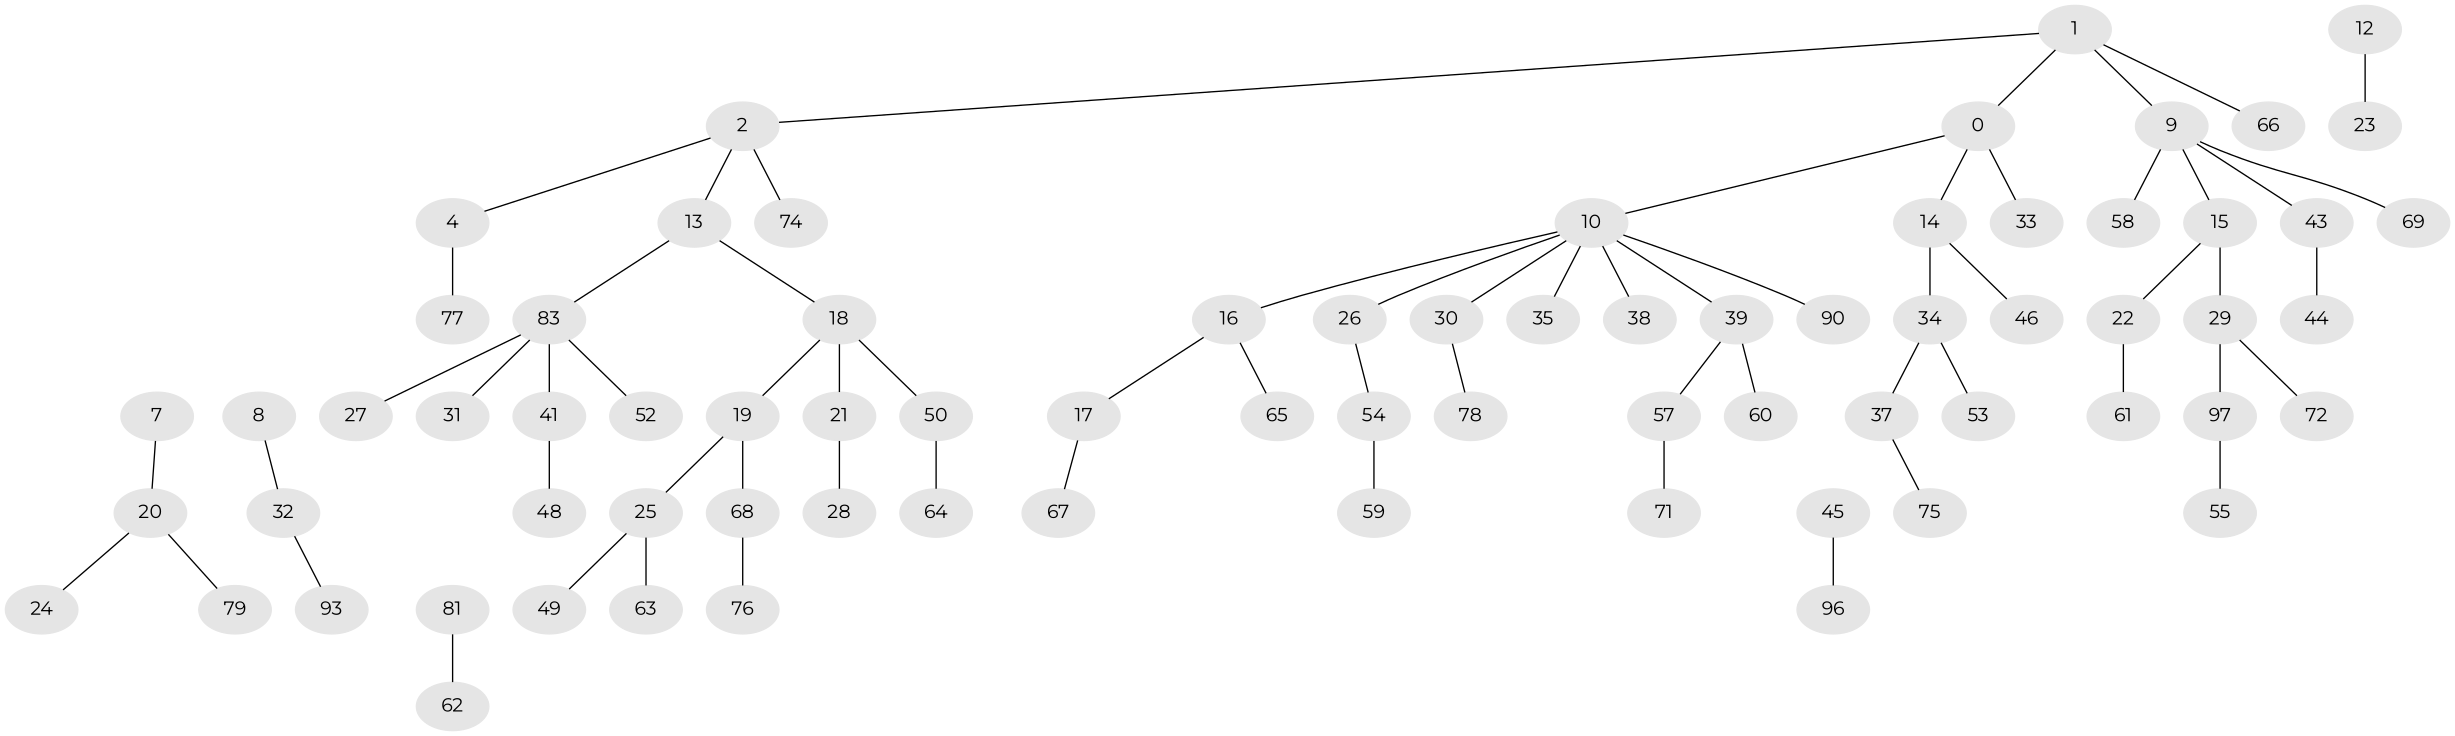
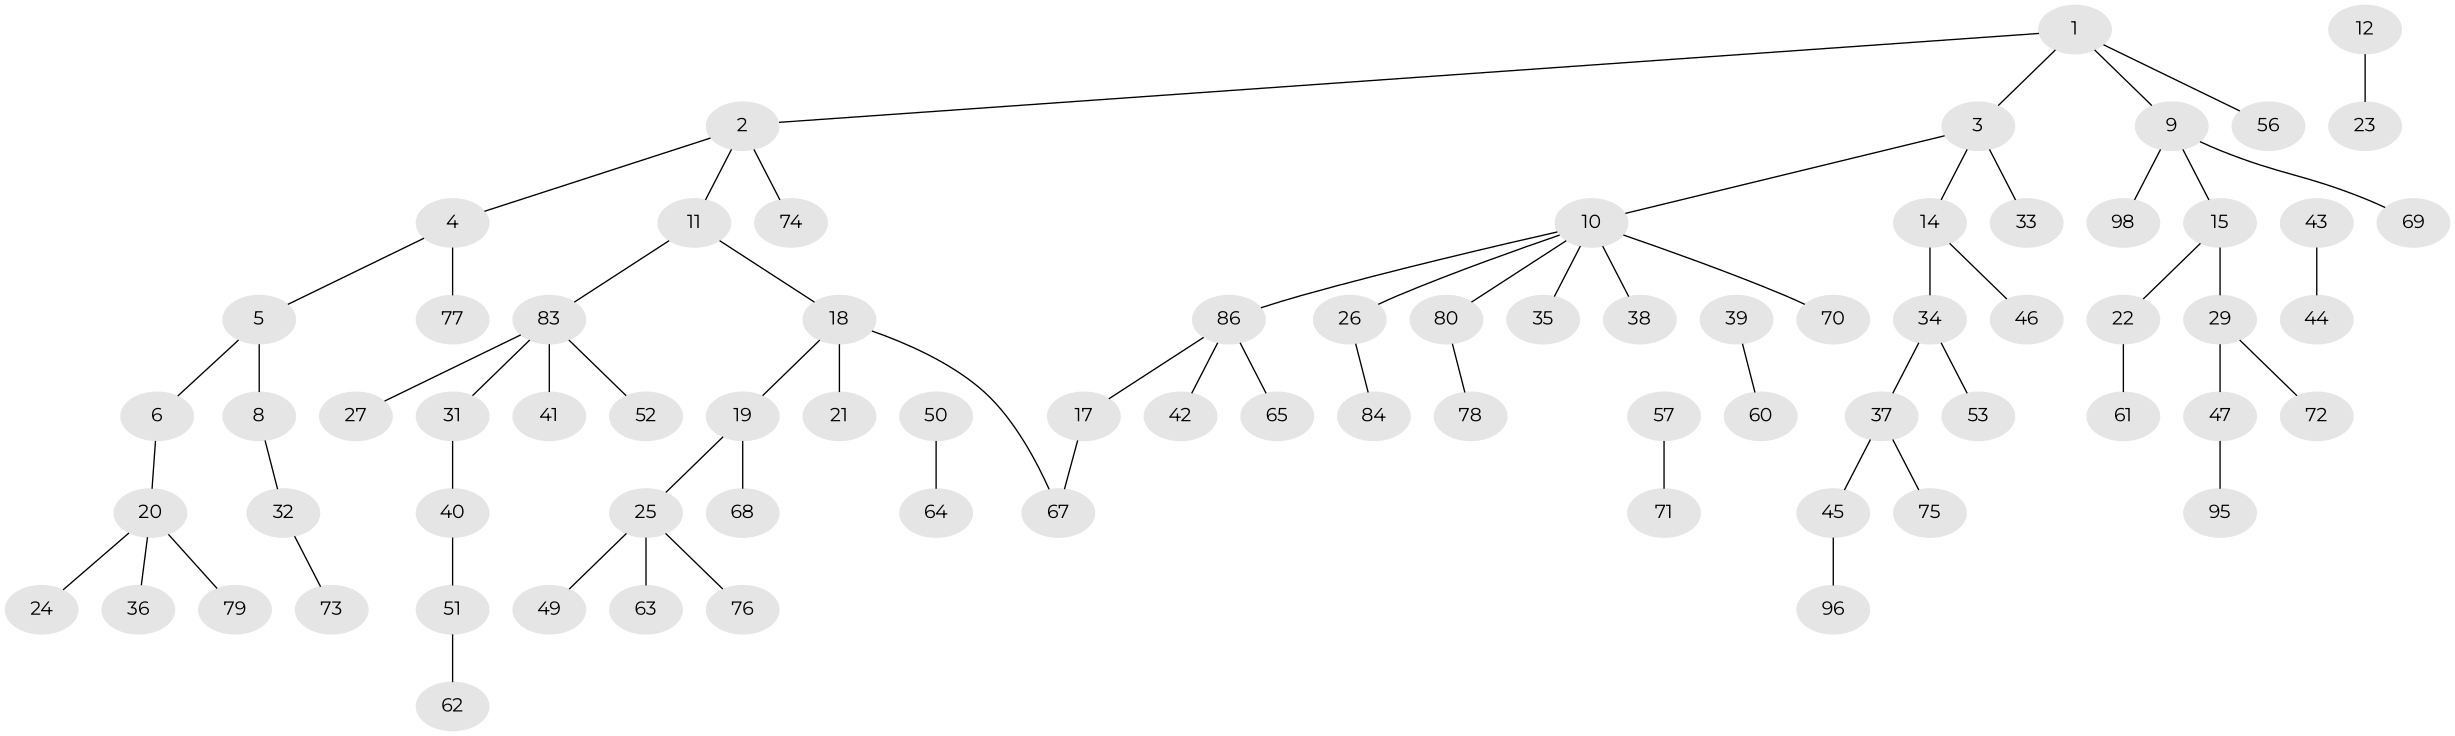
node "0": label "0" -> "3"
node "66": label "66" -> "56"
edge "9" -- "43": removed
node "13": label "13" -> "11"
node "58": label "58" -> "98"
edge "10" -- "39": removed
node "5": added
node "16": label "16" -> "86"
node "30": label "30" -> "80"
node "90": label "90" -> "70"
edge "18" -- "50": now "18" -- "67"
edge "39" -- "57": removed
node "7": label "7" -> "6"
node "42": added
node "54": label "54" -> "84"
node "97": label "97" -> "47"
edge "37" -- "45": added
node "40": added
node "48": removed
node "28": removed
node "59": removed
node "55": label "55" -> "95"
edge "68" -- "76": now "25" -- "76"
node "36": added
node "93": label "93" -> "73"
node "81": label "81" -> "51"
